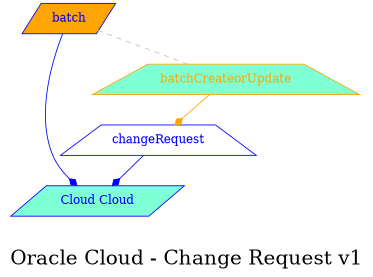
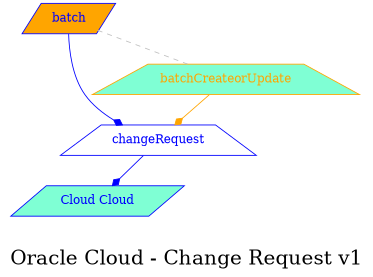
edge "batch" -> "Cloud Cloud": now "batch" -> "changeRequest"
